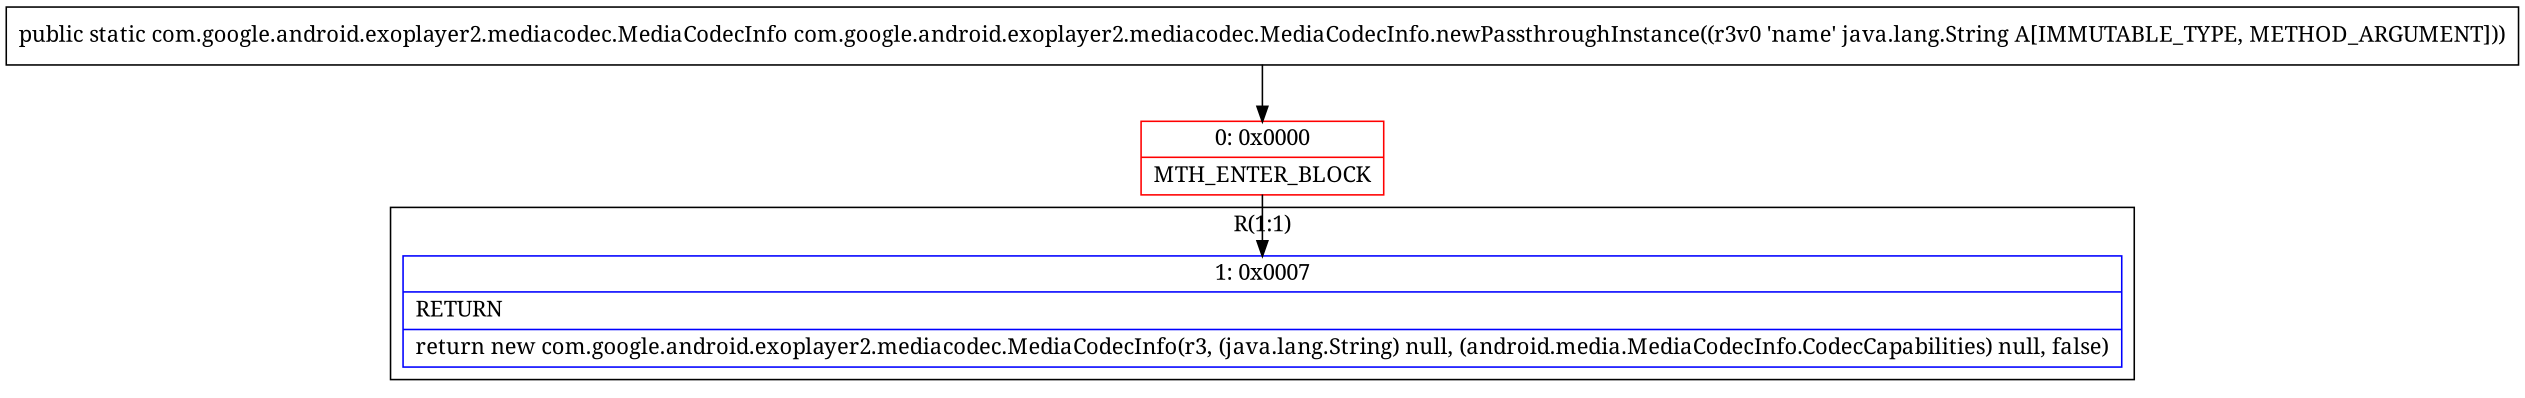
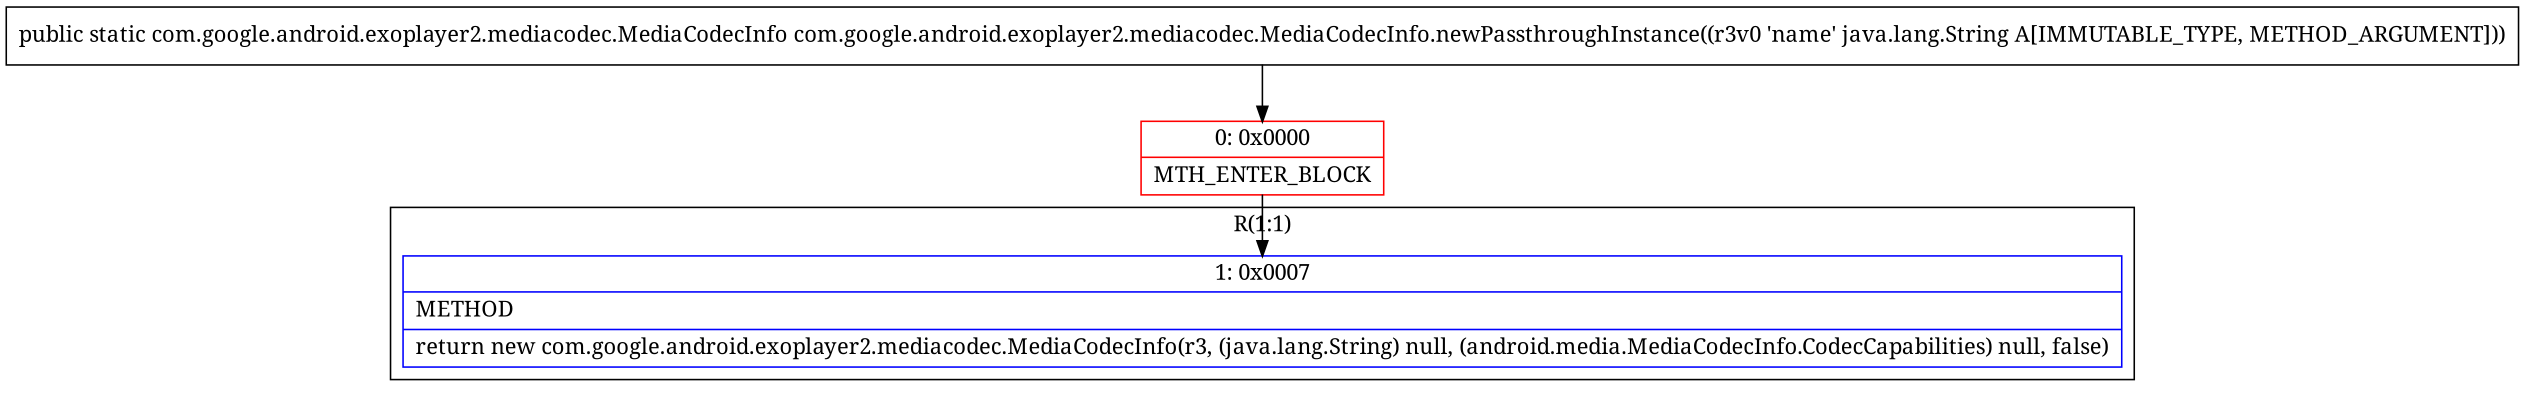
node "1: 0x0007": text "RETURN" -> "METHOD"
